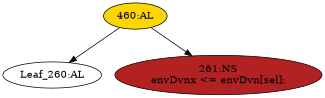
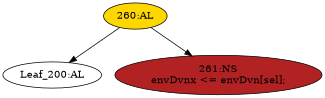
node "460:AL": label "460:AL" -> "260:AL"
node "Leaf_260:AL": label "Leaf_260:AL" -> "Leaf_200:AL"
